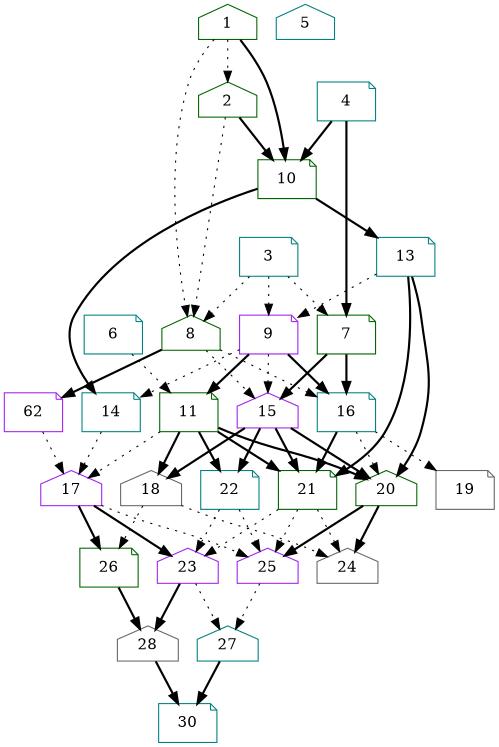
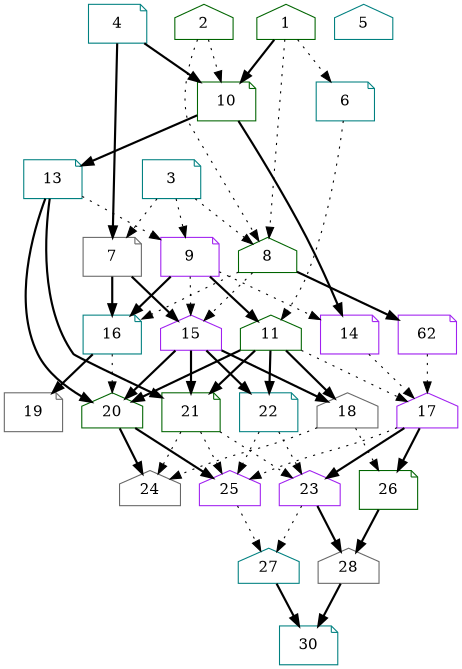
edge "1" -> "2": now "1" -> "6"
edge "2" -> "10": style bold -> dotted
node "7": color darkgreen -> gray40
node "14": color teal -> purple
node "11": shape note -> house
edge "16" -> "21": removed
edge "16" -> "19": style dotted -> bold
